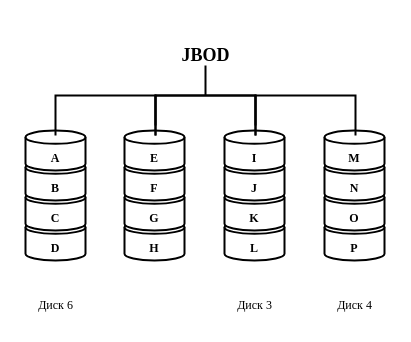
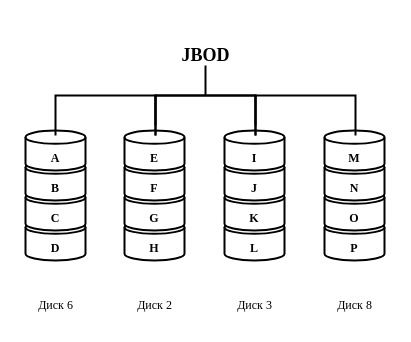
node "Диск 2": added
node "Диск 4": label "Диск 4" -> "Диск 8"
